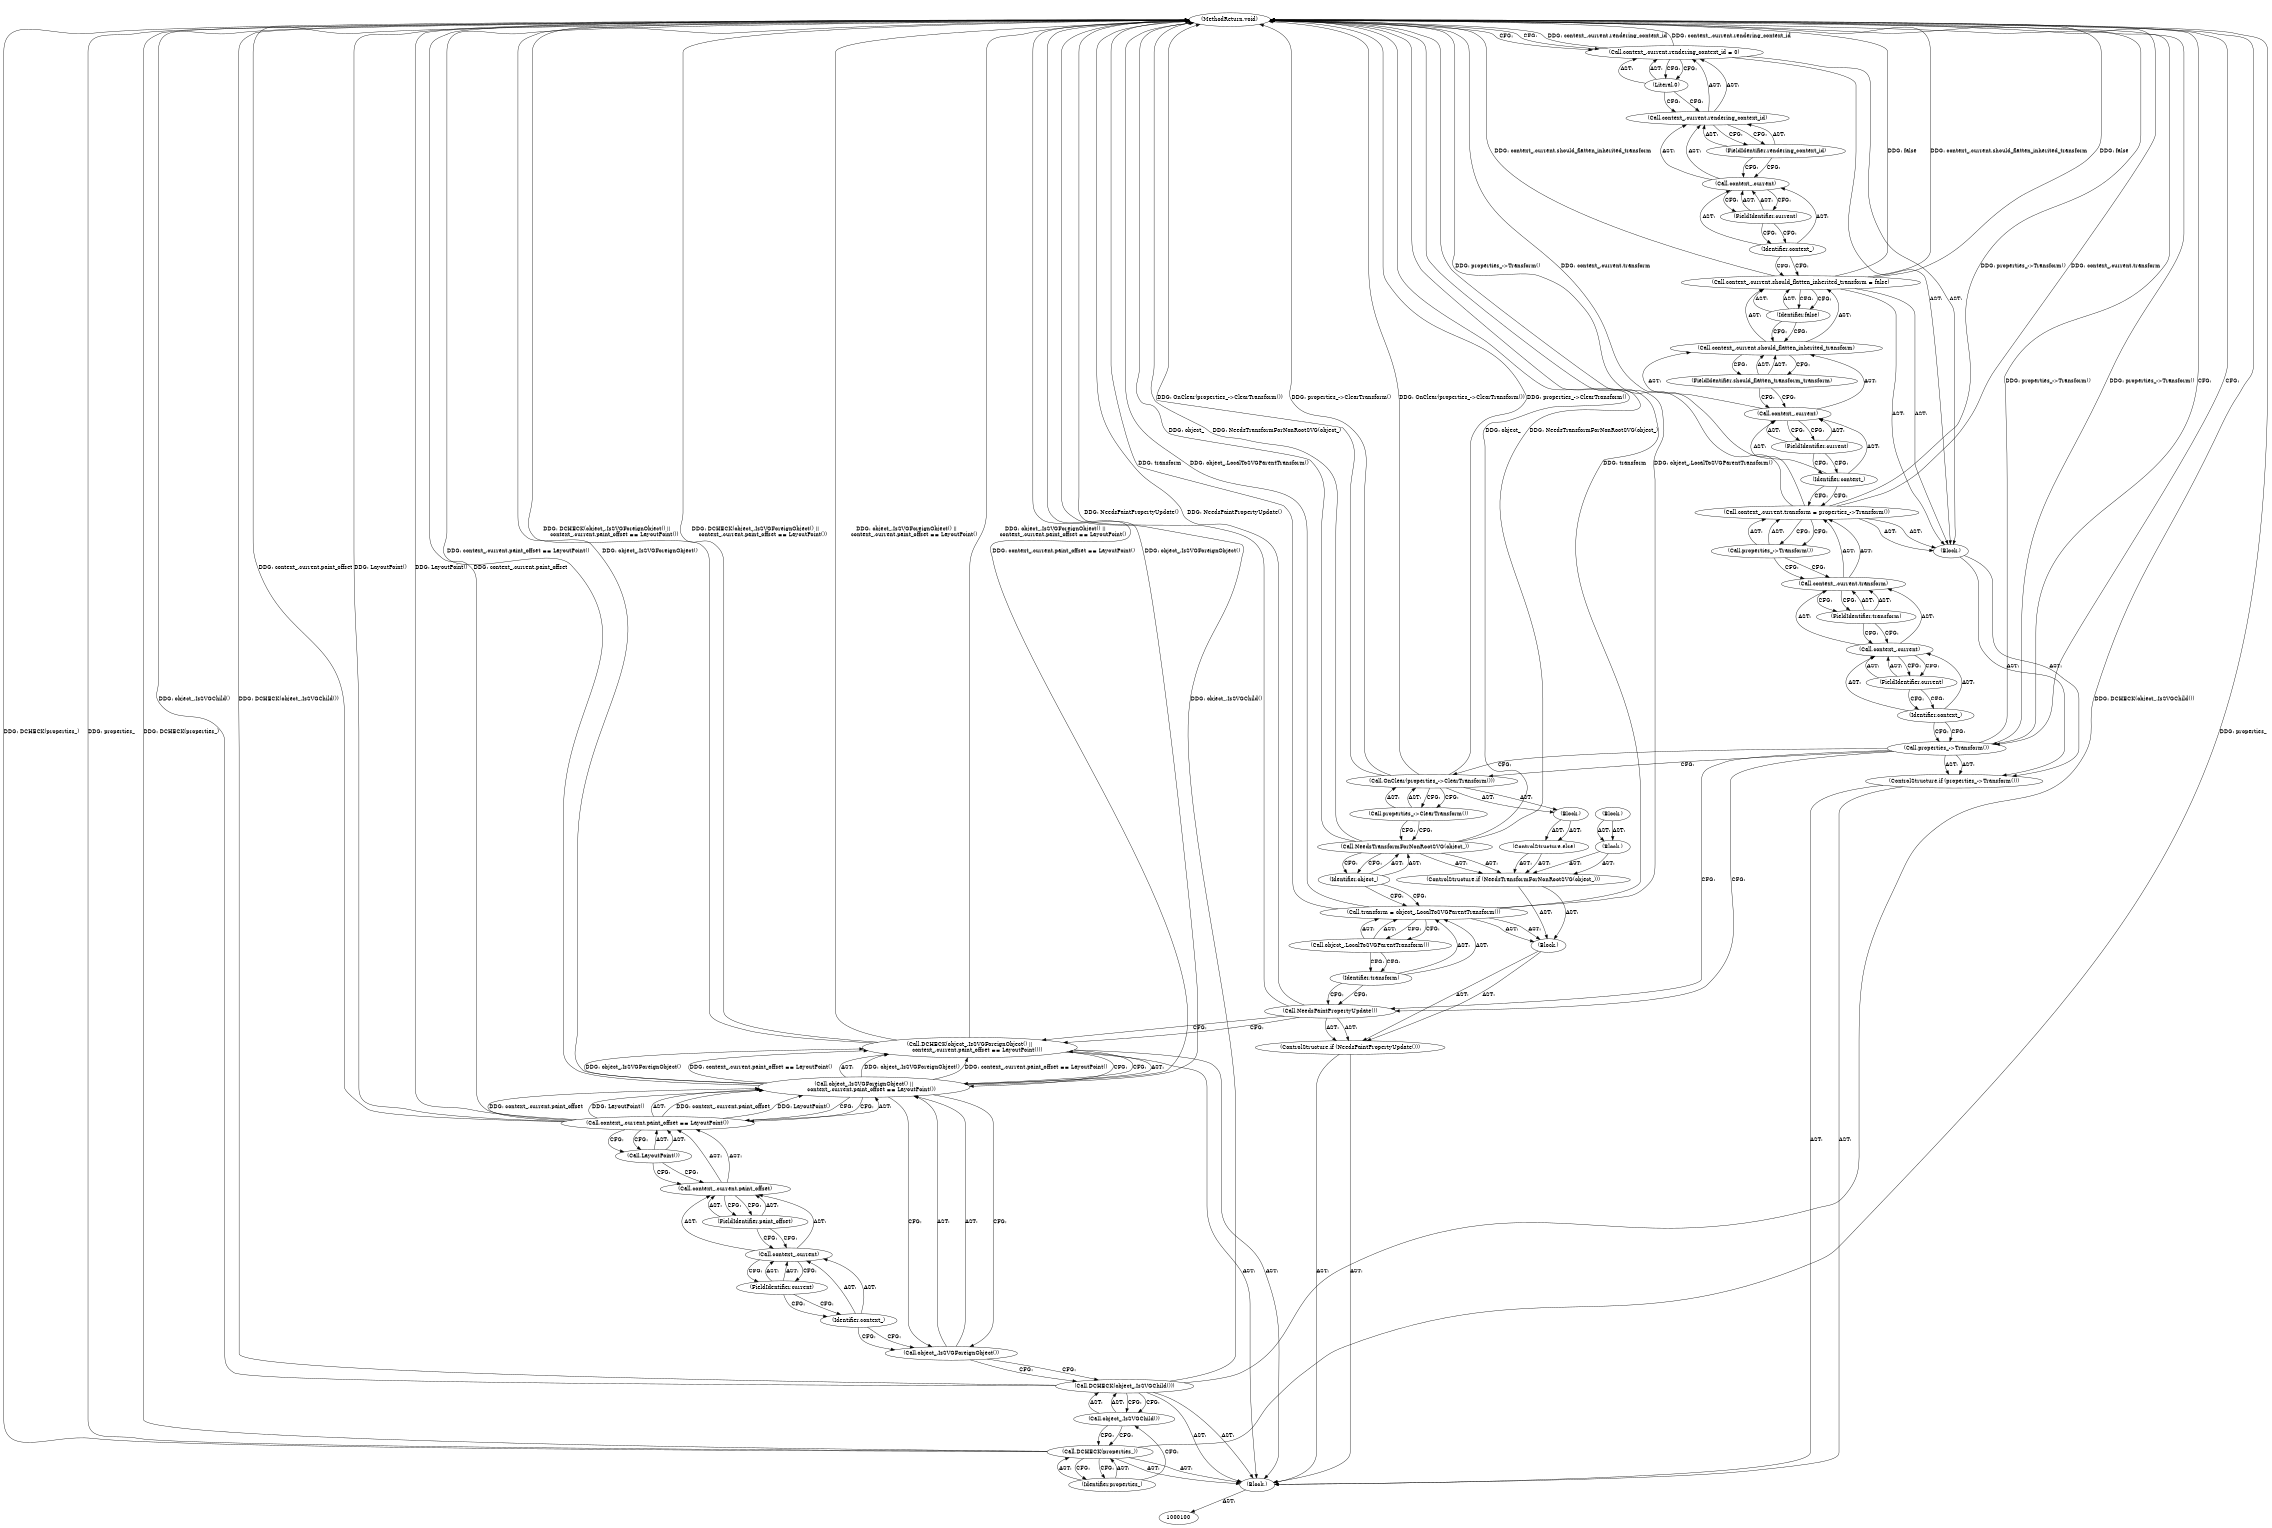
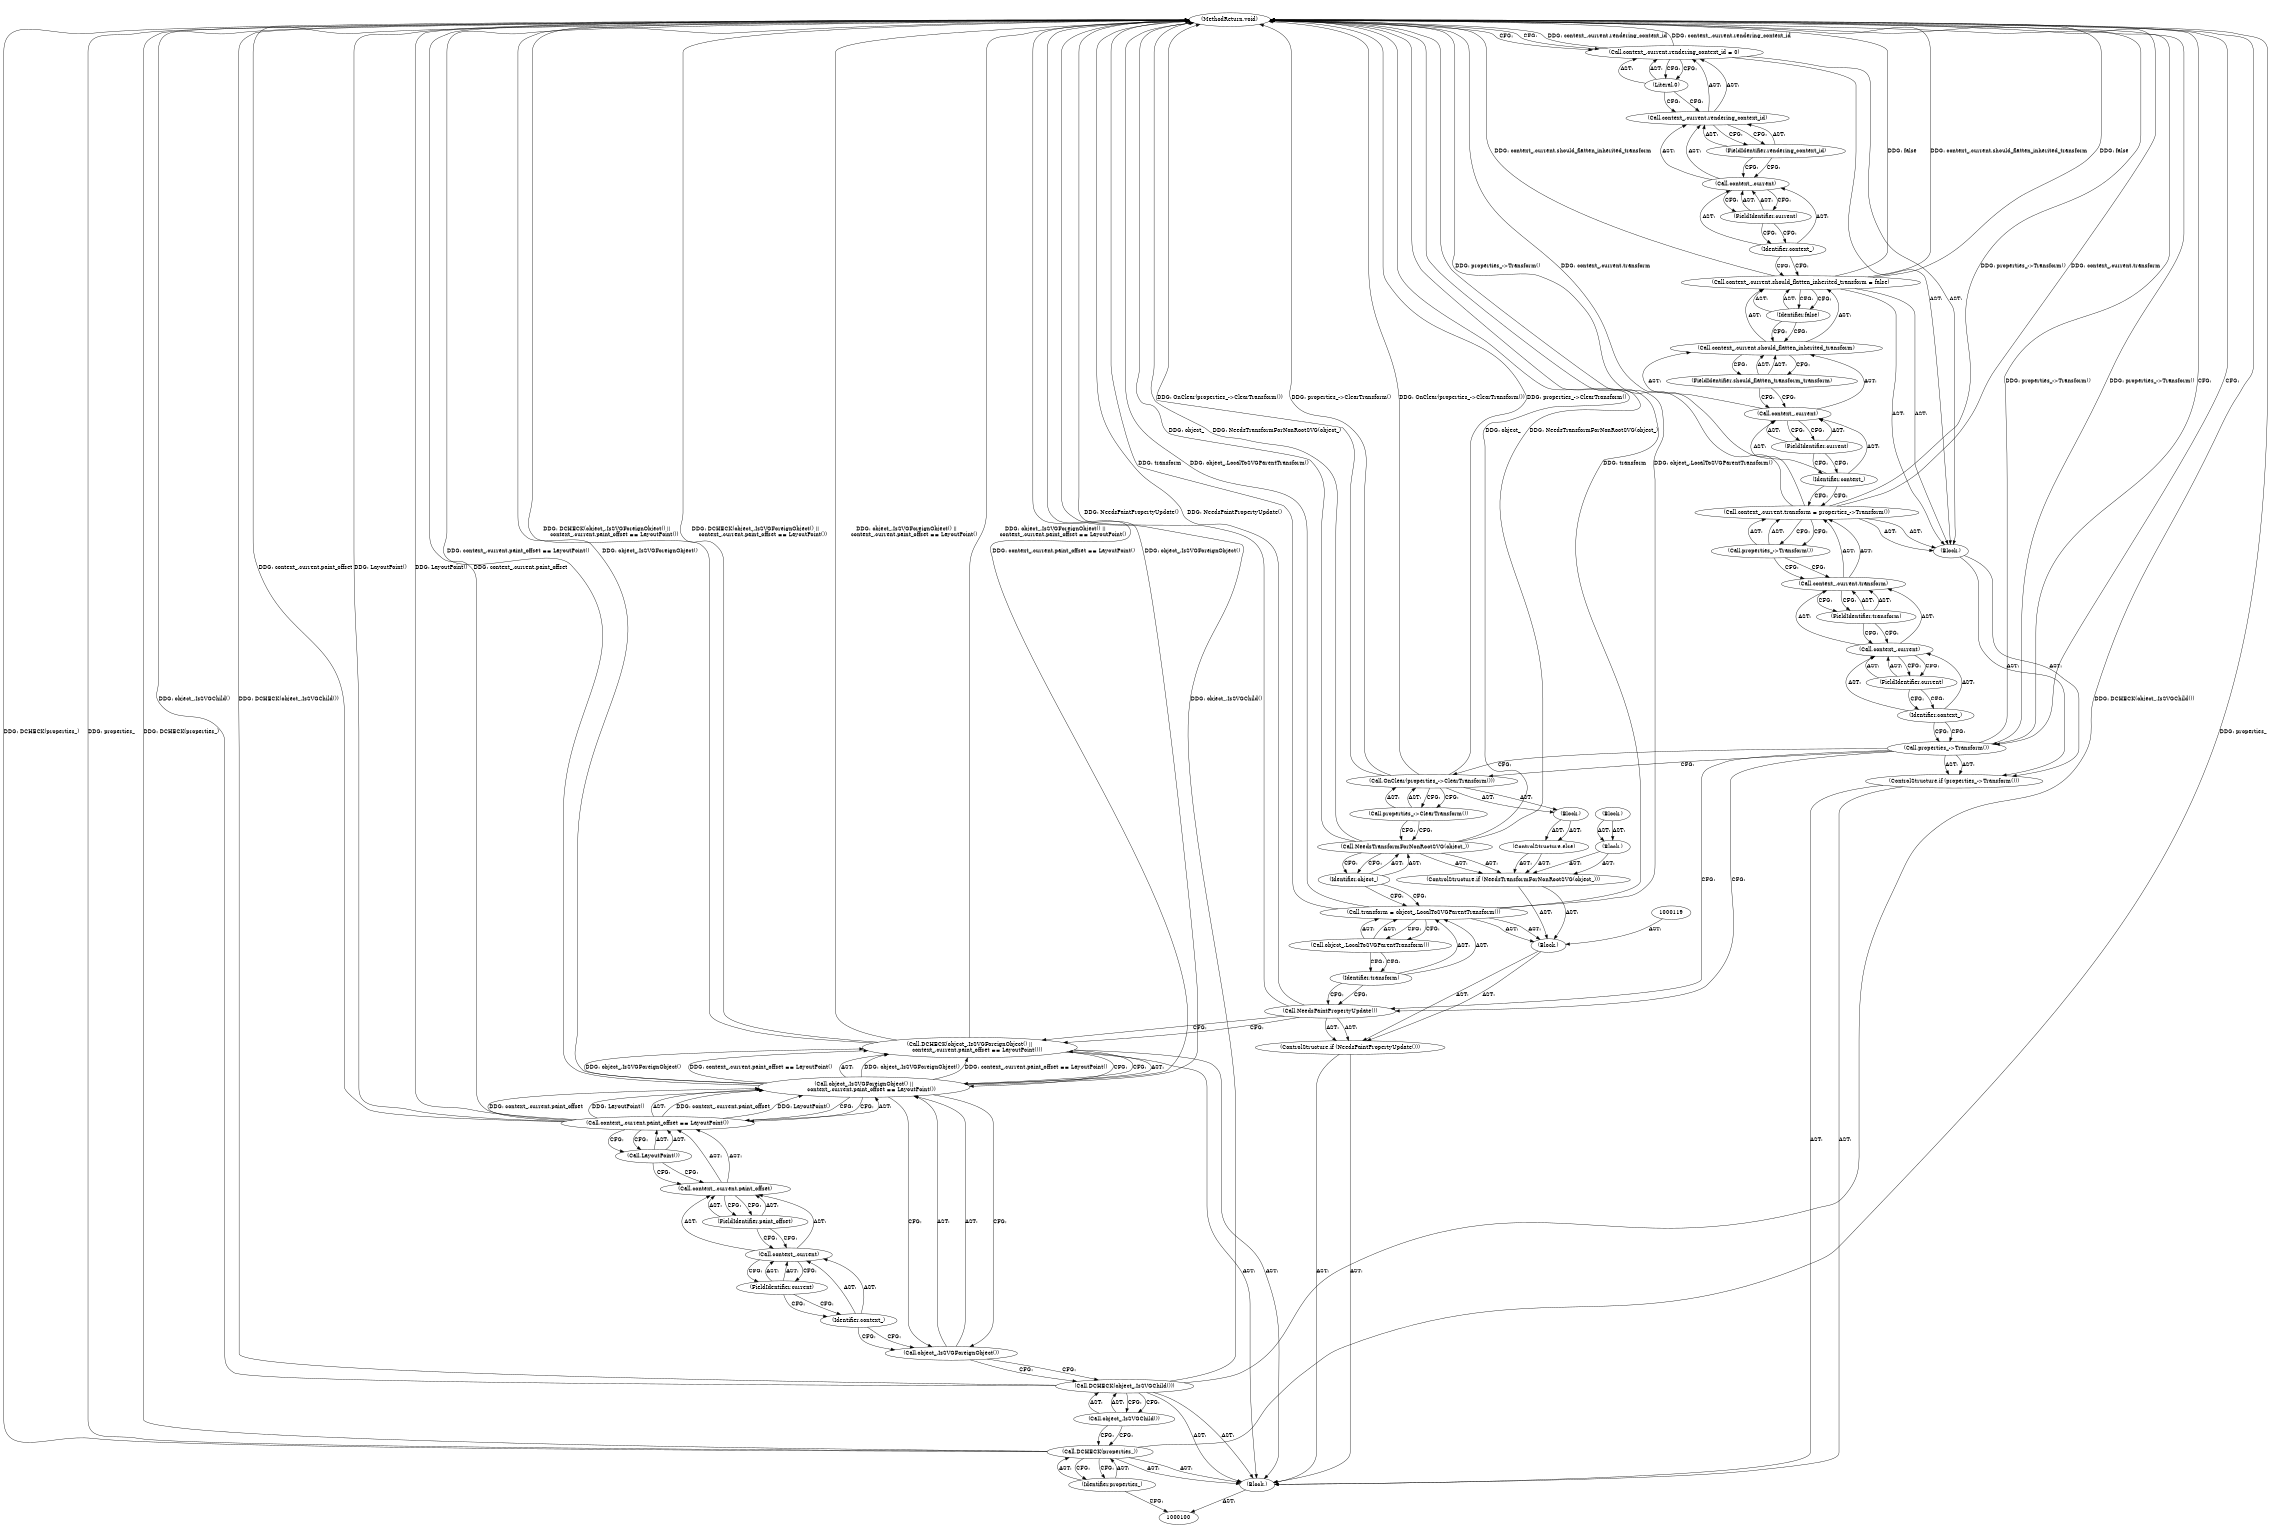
node "1000119": added
edge "(Identifier,properties_)" -> "(Call,object_.IsSVGChild())": now "(Identifier,properties_)" -> "1000100"
